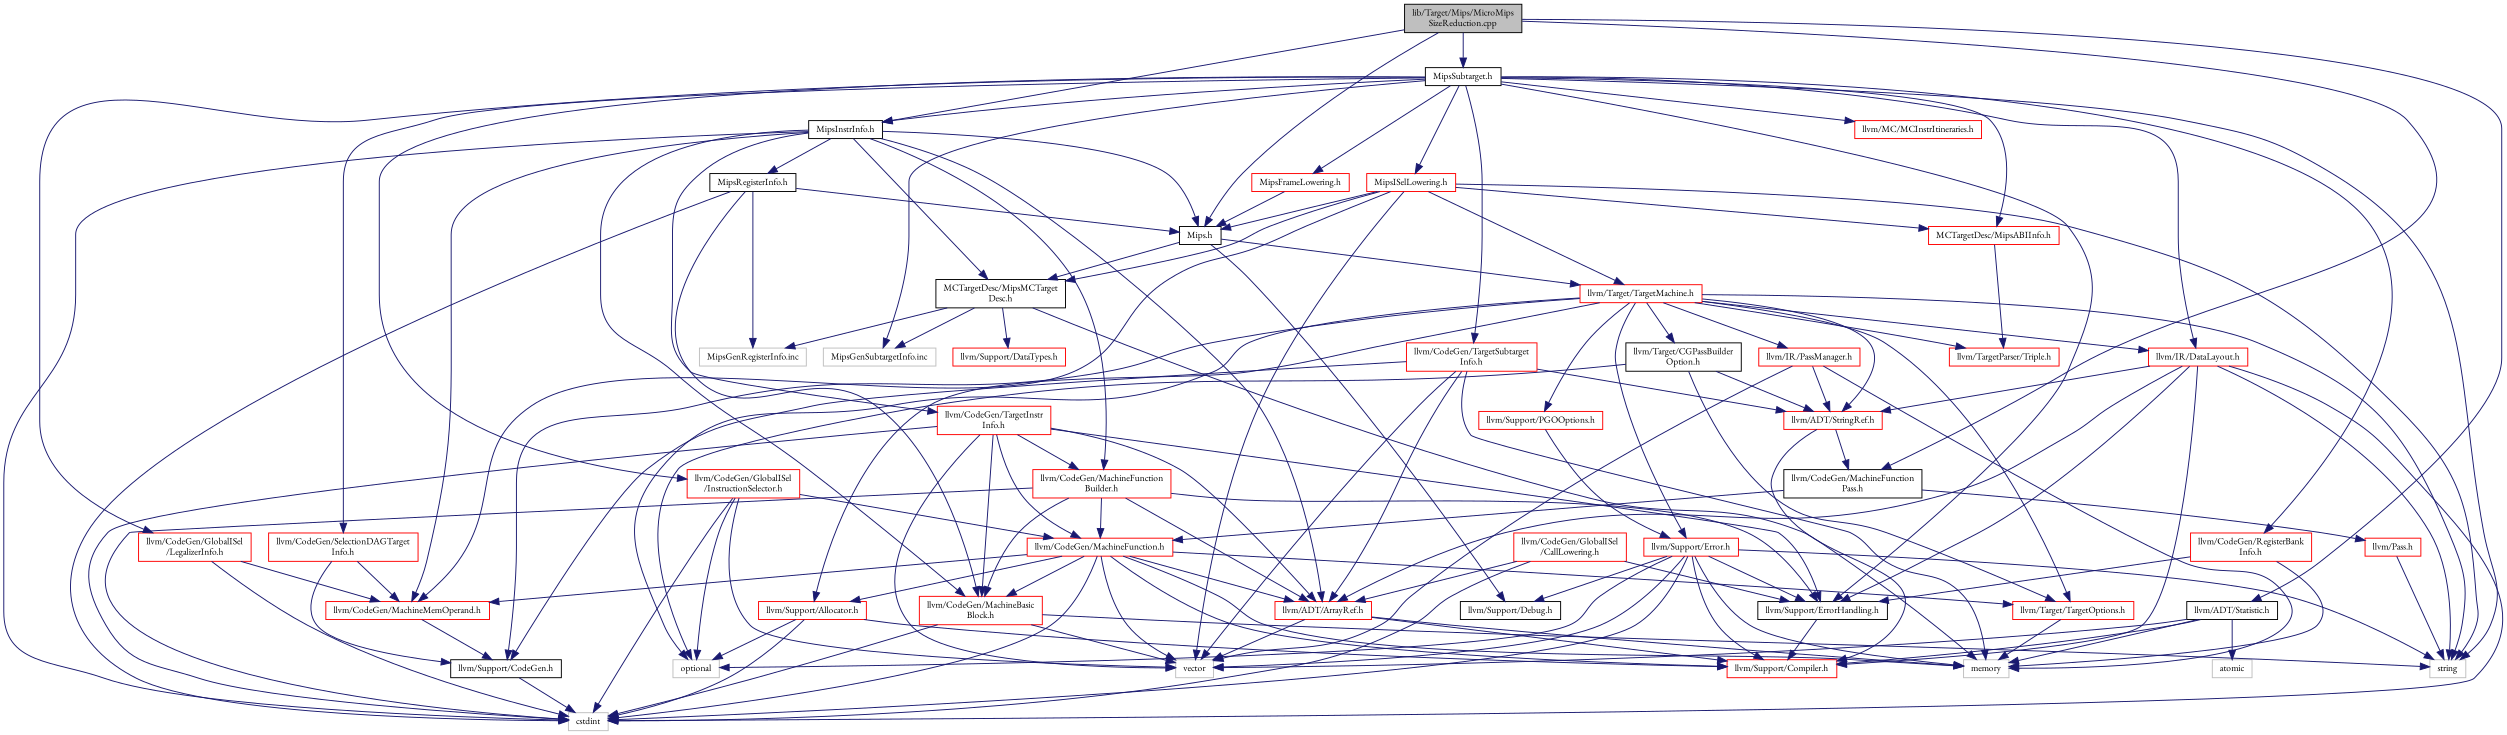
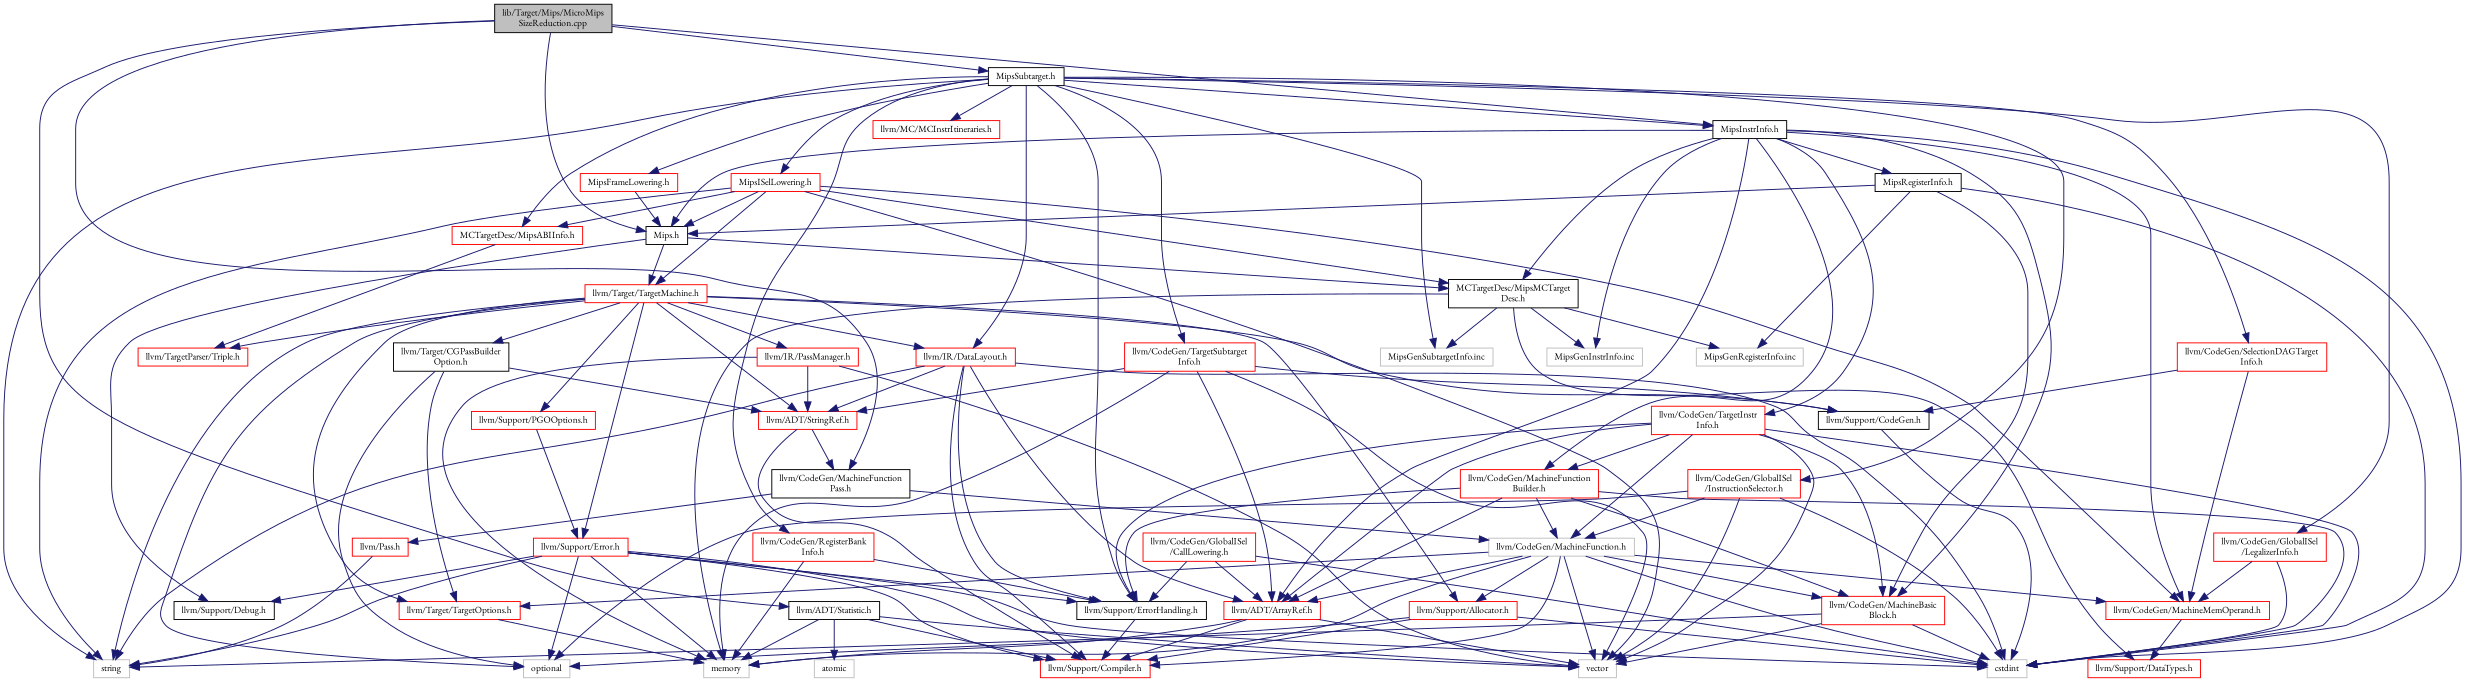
node "MipsGenInstrInfo.inc": added
node "llvm/CodeGen/MachineFunction.h": color red -> grey75
edge "llvm/CodeGen/MachineMemOperand.h" -> "llvm/Support/CodeGen.h": now "llvm/CodeGen/MachineMemOperand.h" -> "llvm/Support/DataTypes.h"
